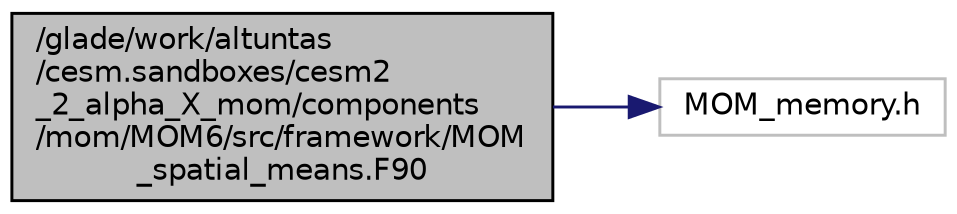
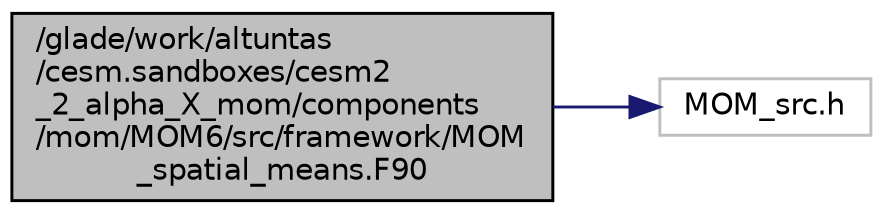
node "MOM_memory.h": label "MOM_memory.h" -> "MOM_src.h"
